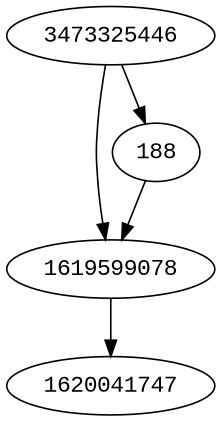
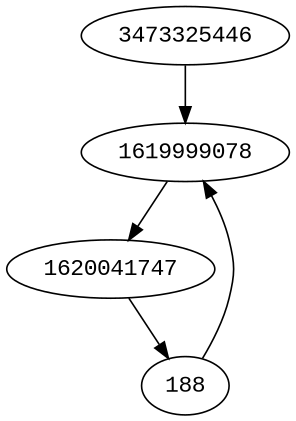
edge "3473325446" -> "188": now "1620041747" -> "188"
node "1619599078": label "1619599078" -> "1619999078"
